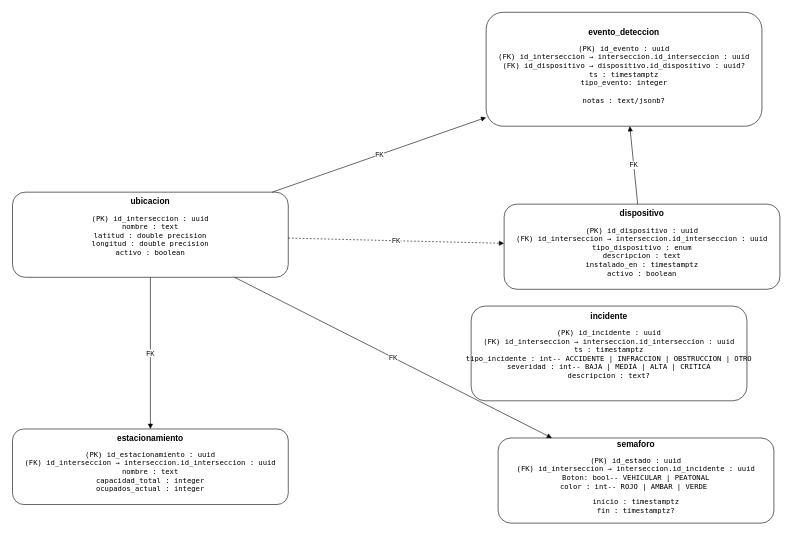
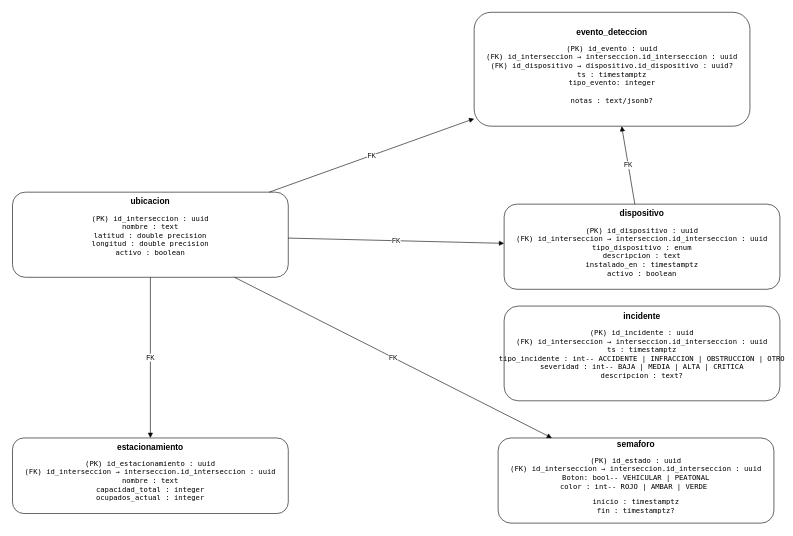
node "evento_deteccion (PK) id_evento : uuid (FK) id_interseccion → interseccion.id_interseccion : uuid (FK) id_dispositivo → dispositivo.id_dispositivo : uuid? ts : timestamptz tipo_evento: integer notas : text/jsonb?": moved (624, 69) -> (612, 69)
edge "ubicacion (PK) id_interseccion : uuid nombre : text latitud : double precision longitud : double precision activo : boolean" -> "dispositivo (PK) id_dispositivo : uuid (FK) id_interseccion → interseccion.id_interseccion : uuid tipo_dispositivo : enum descripcion : text instalado_en : timestamptz activo : boolean": style dashed -> solid
node "incidente (PK) id_incidente : uuid (FK) id_interseccion → interseccion.id_interseccion : uuid ts : timestamptz tipo_incidente : int-- ACCIDENTE | INFRACCION | OBSTRUCCION | OTRO severidad : int-- BAJA | MEDIA | ALTA | CRITICA descripcion : text?": moved (609, 354) -> (642, 354)
node "estacionamiento (PK) id_estacionamiento : uuid (FK) id_interseccion → interseccion.id_interseccion : uuid nombre : text capacidad_total : integer ocupados_actual : integer": moved (150, 467) -> (150, 476)
node "semaforo (PK) id_estado : uuid (FK) id_interseccion → interseccion.id_incidente : uuid Boton: bool-- VEHICULAR | PEATONAL color : int-- ROJO | AMBAR | VERDE inicio : timestamptz fin : timestamptz?": label "semaforo (PK) id_estado : uuid (FK) id_interseccion → interseccion.id_incidente : uuid Boton: bool-- VEHICULAR | PEATONAL color : int-- ROJO | AMBAR | VERDE inicio : timestamptz fin : timestamptz?" -> "semaforo (PK) id_estado : uuid (FK) id_interseccion → interseccion.id_interseccion : uuid Boton: bool-- VEHICULAR | PEATONAL color : int-- ROJO | AMBAR | VERDE inicio : timestamptz fin : timestamptz?"
